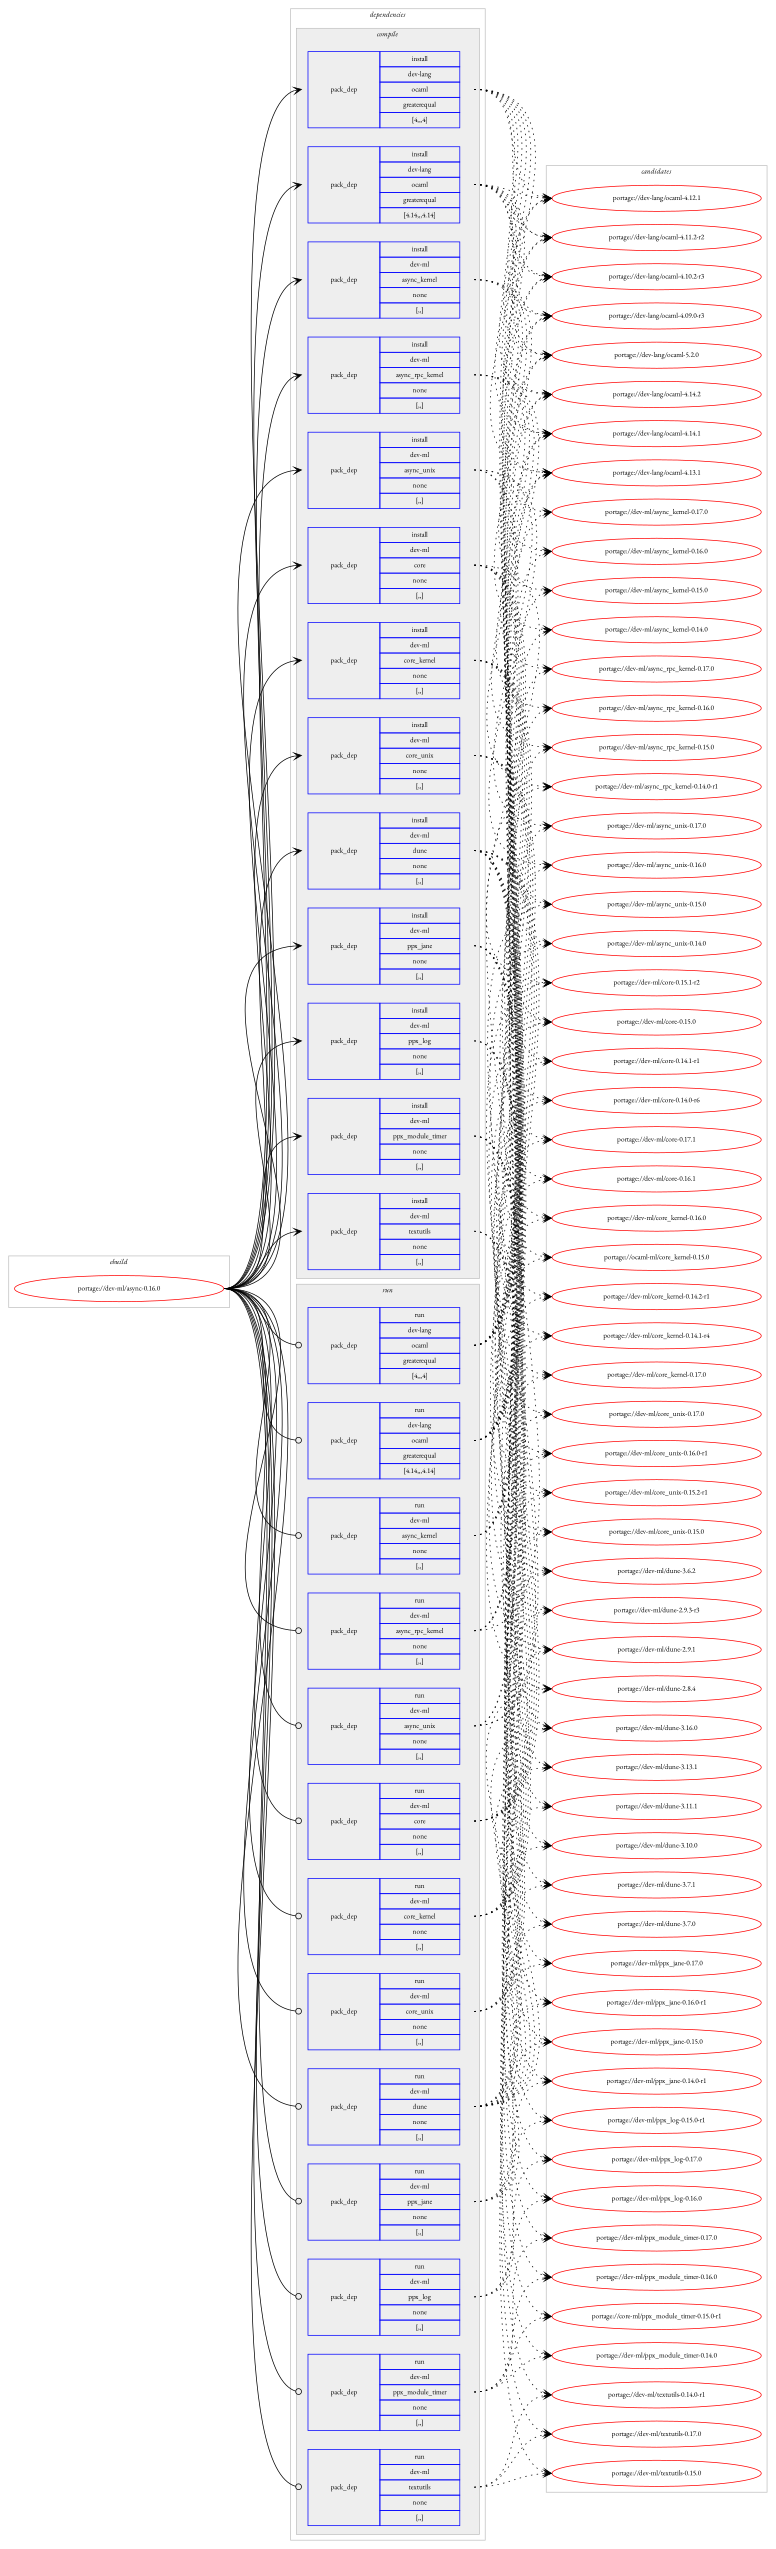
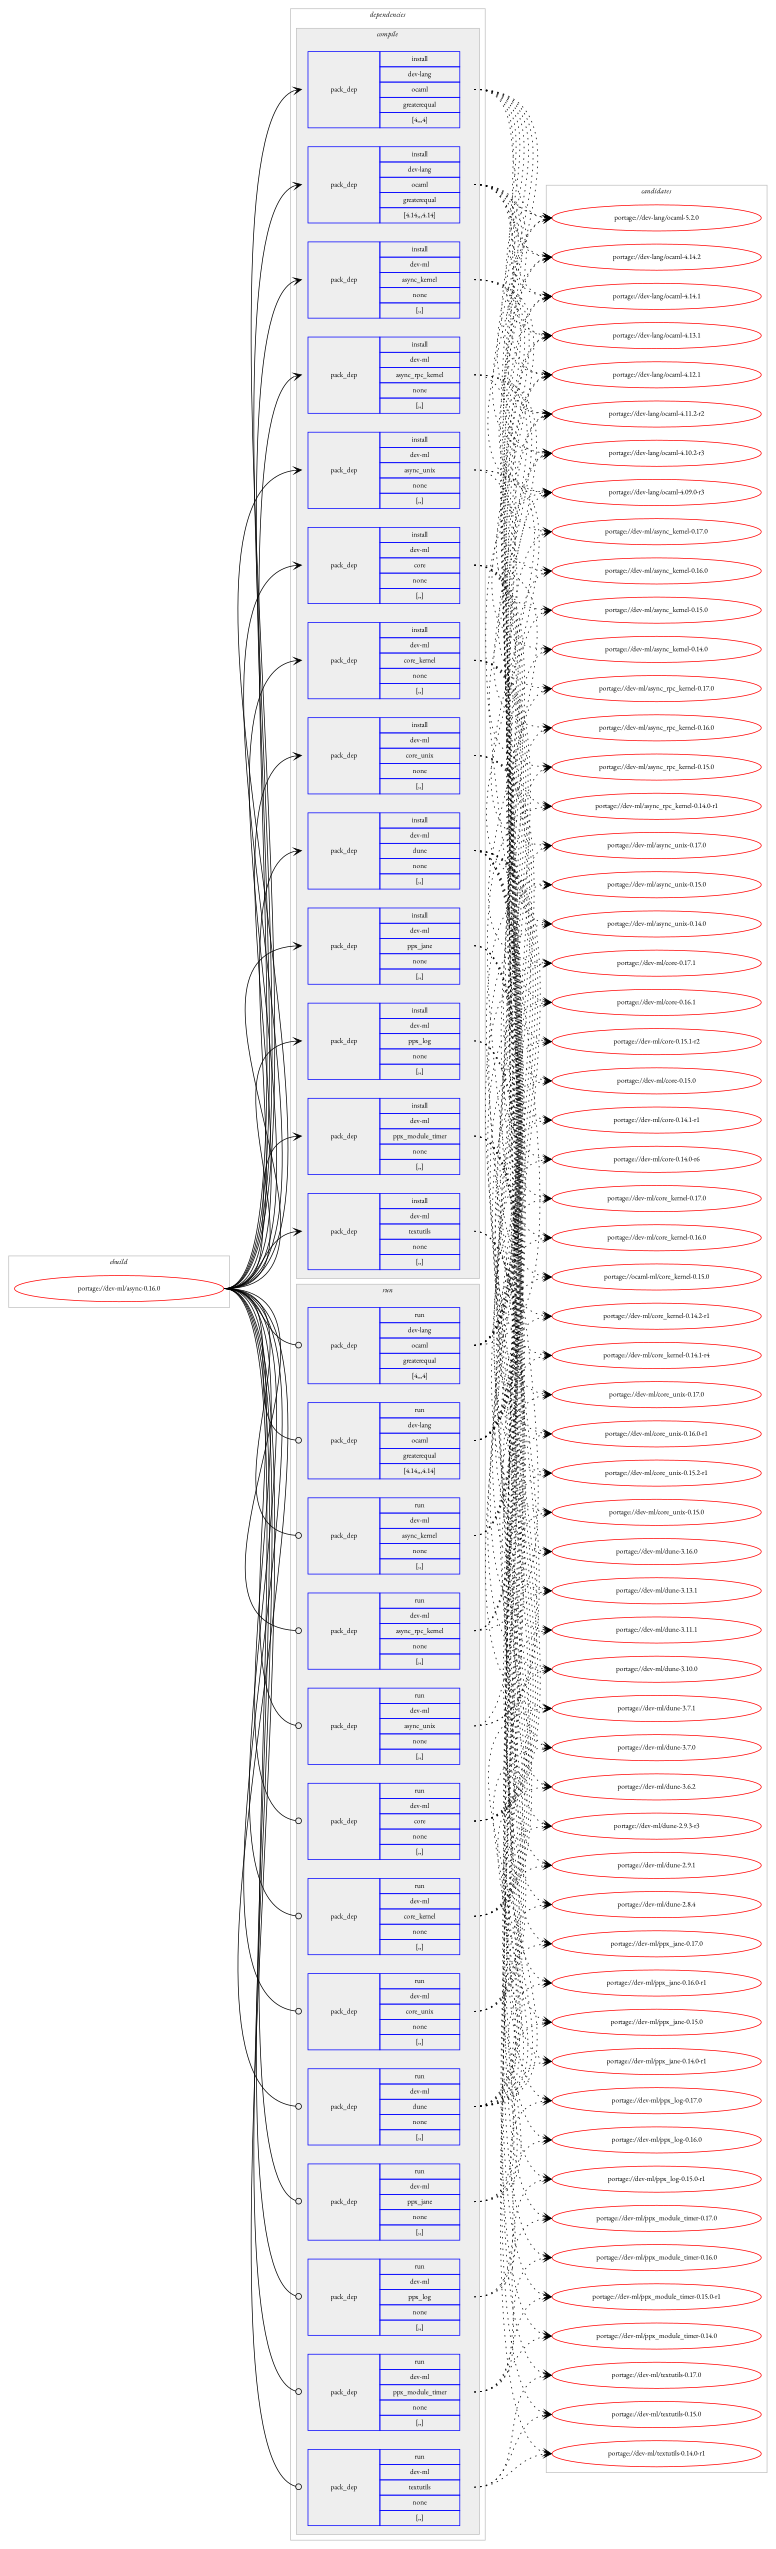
node "portage://dev-ml/async_unix-0.16.0": removed
node "portage://core-ml/ppx_module_timer-0.15.0-r1": label "portage://core-ml/ppx_module_timer-0.15.0-r1" -> "portage://dev-ml/ppx_module_timer-0.15.0-r1"
